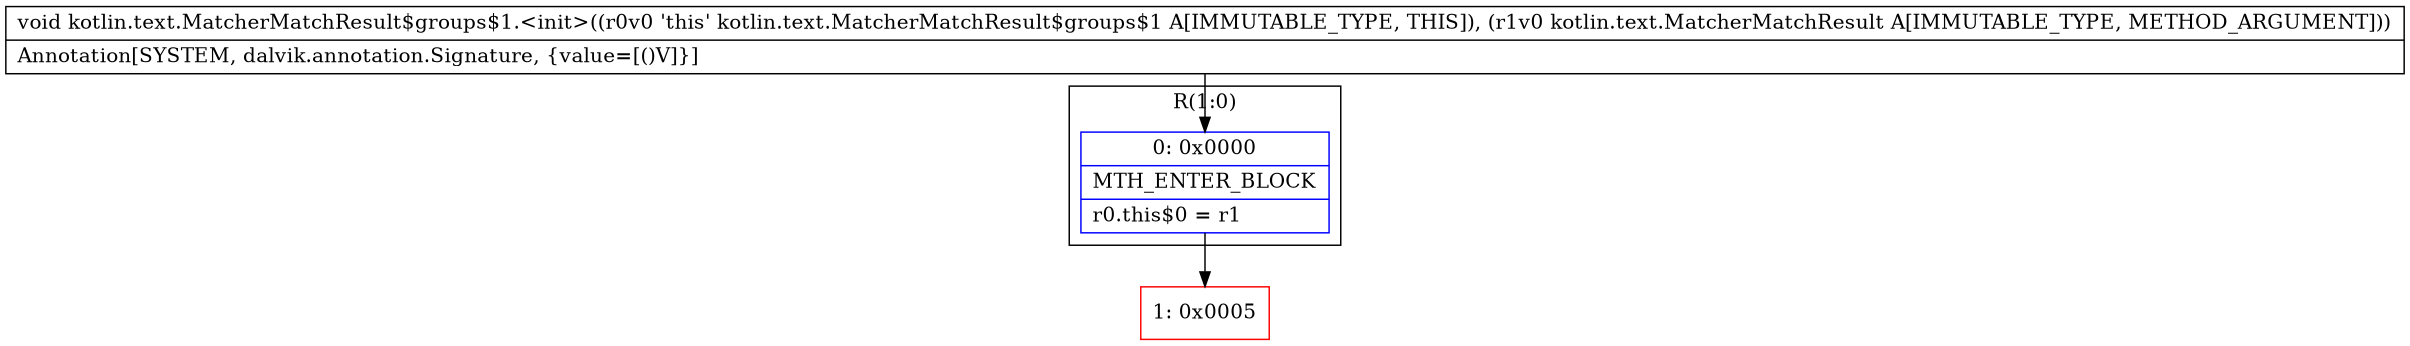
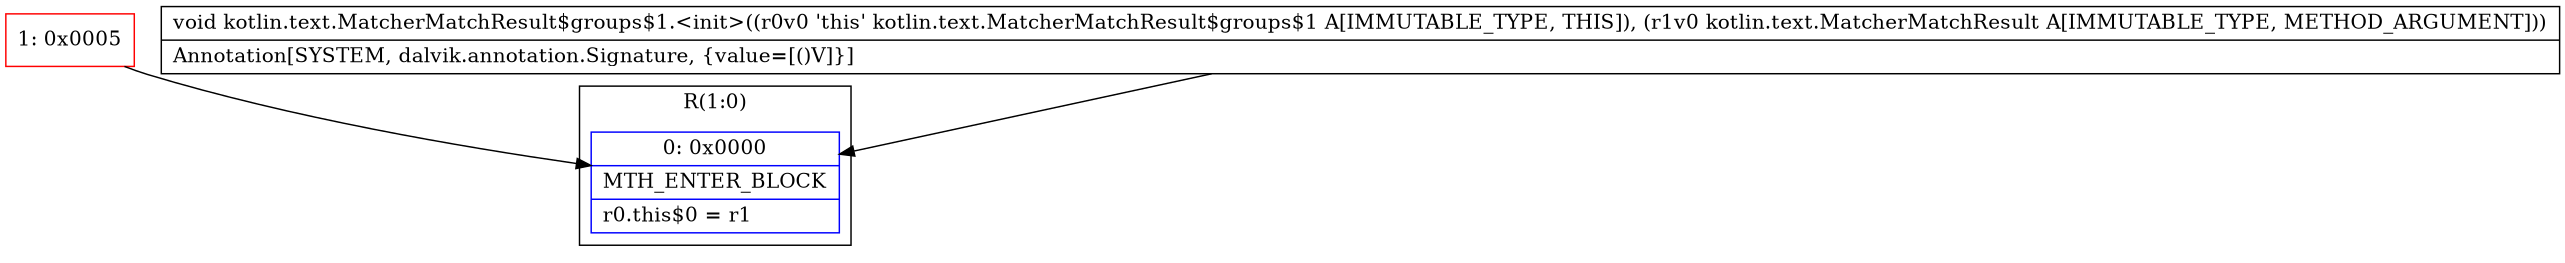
edge "0: 0x0000" -> "1: 0x0005": reversed
